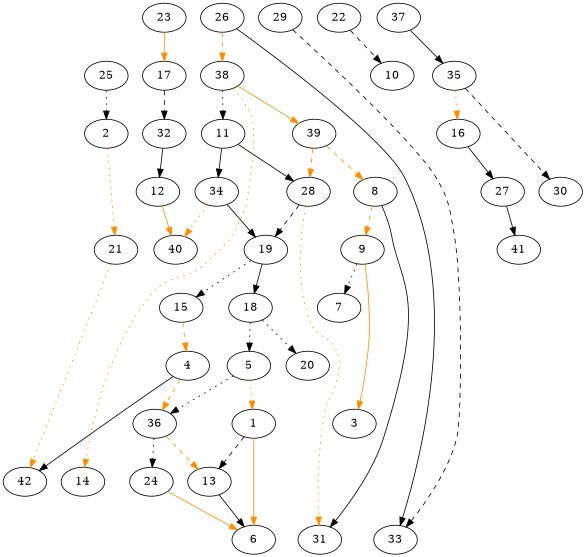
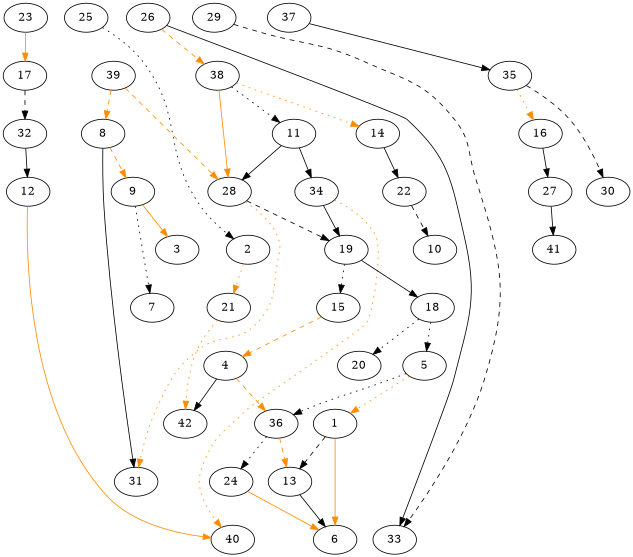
edge "38" -> "39": now "38" -> "28"
edge "14" -> "22": added
